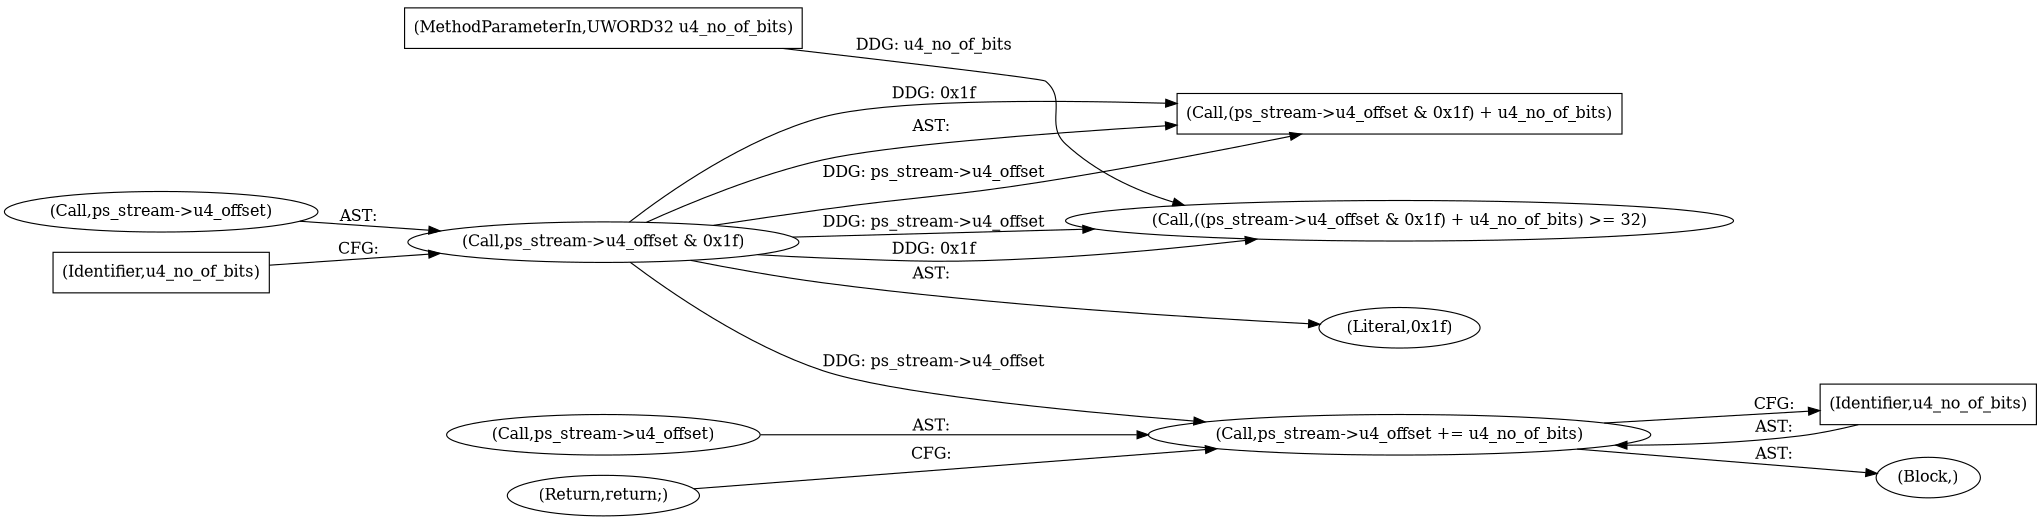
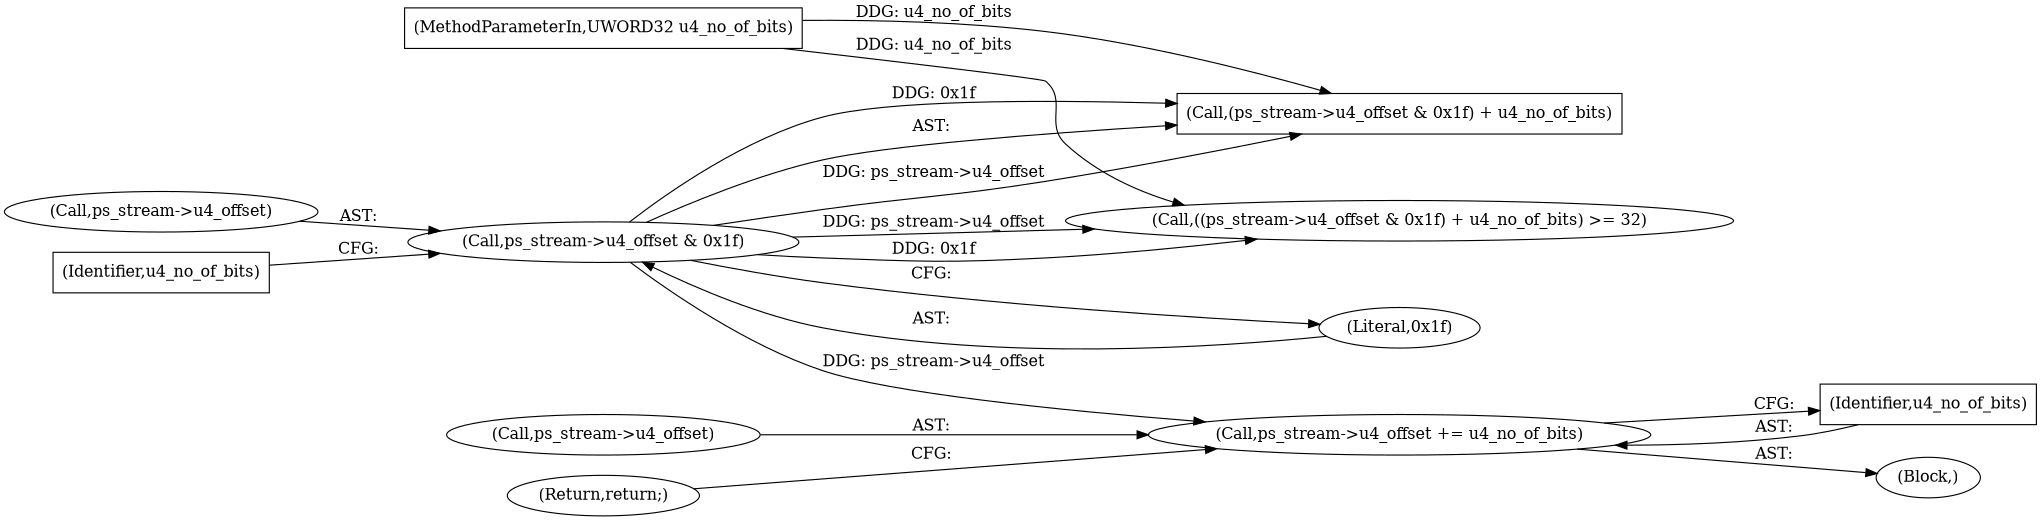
edge "(MethodParameterIn,UWORD32 u4_no_of_bits)" -> "(Call,(ps_stream->u4_offset & 0x1f) + u4_no_of_bits)": added, label "DDG: u4_no_of_bits"
edge "(Call,ps_stream->u4_offset & 0x1f)" -> "(Literal,0x1f)": label "AST: " -> "CFG: "
edge "(Literal,0x1f)" -> "(Call,ps_stream->u4_offset & 0x1f)": added, label "AST:"
